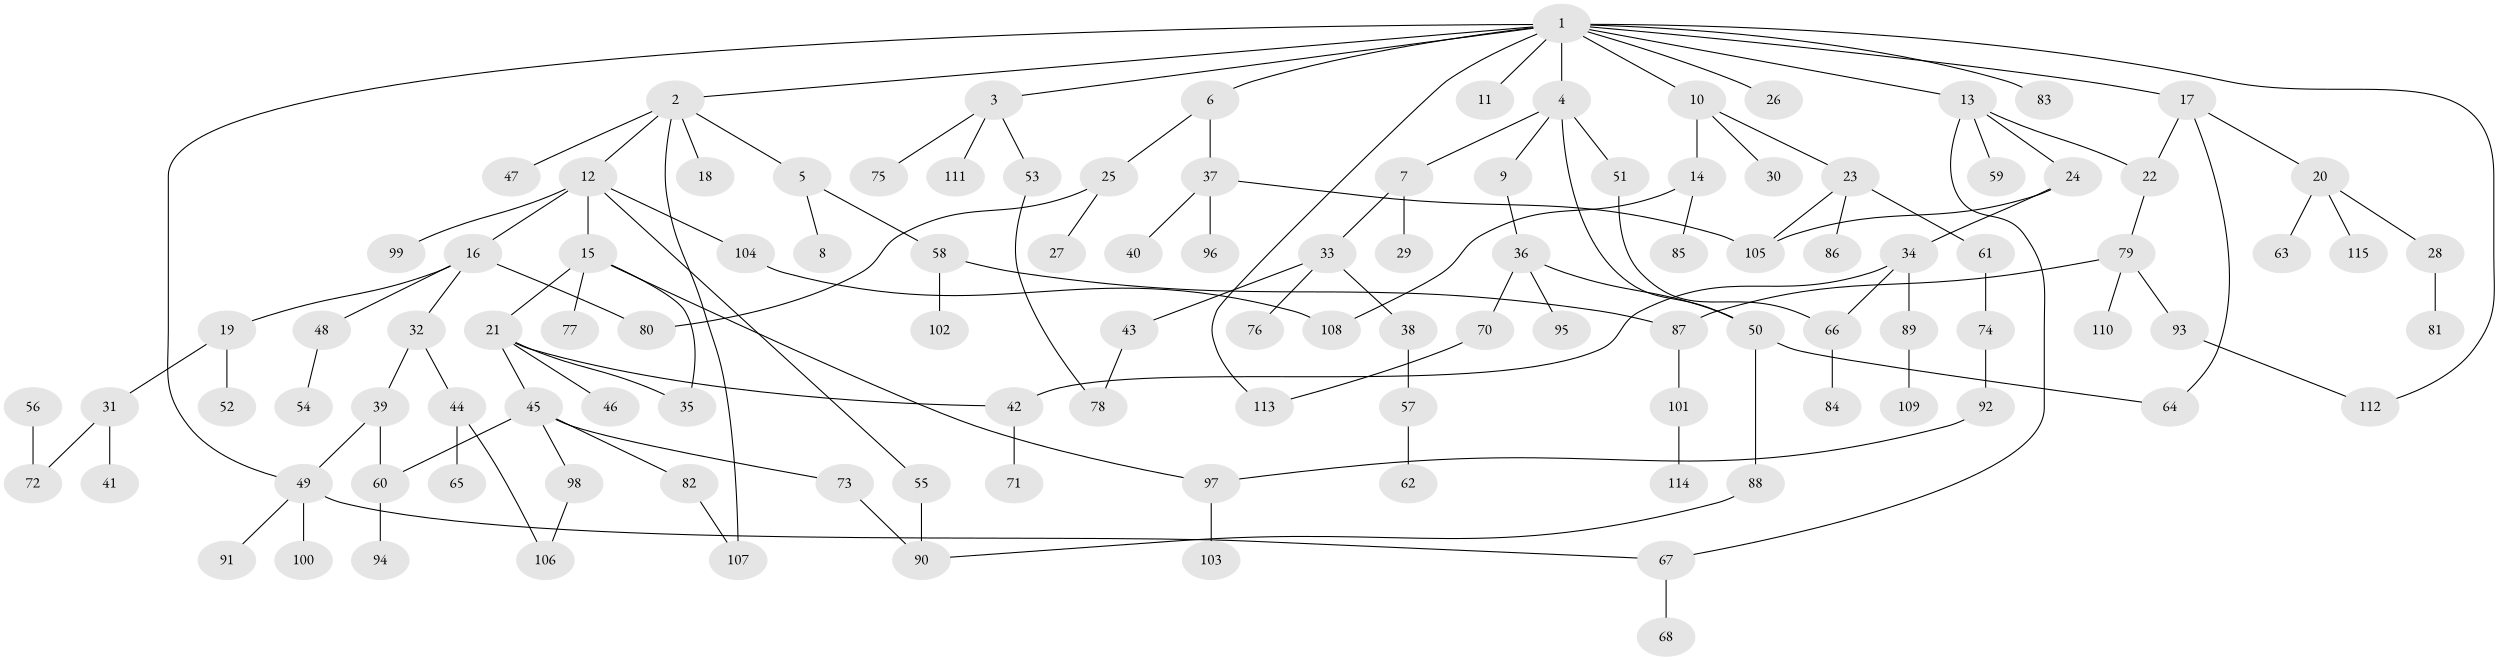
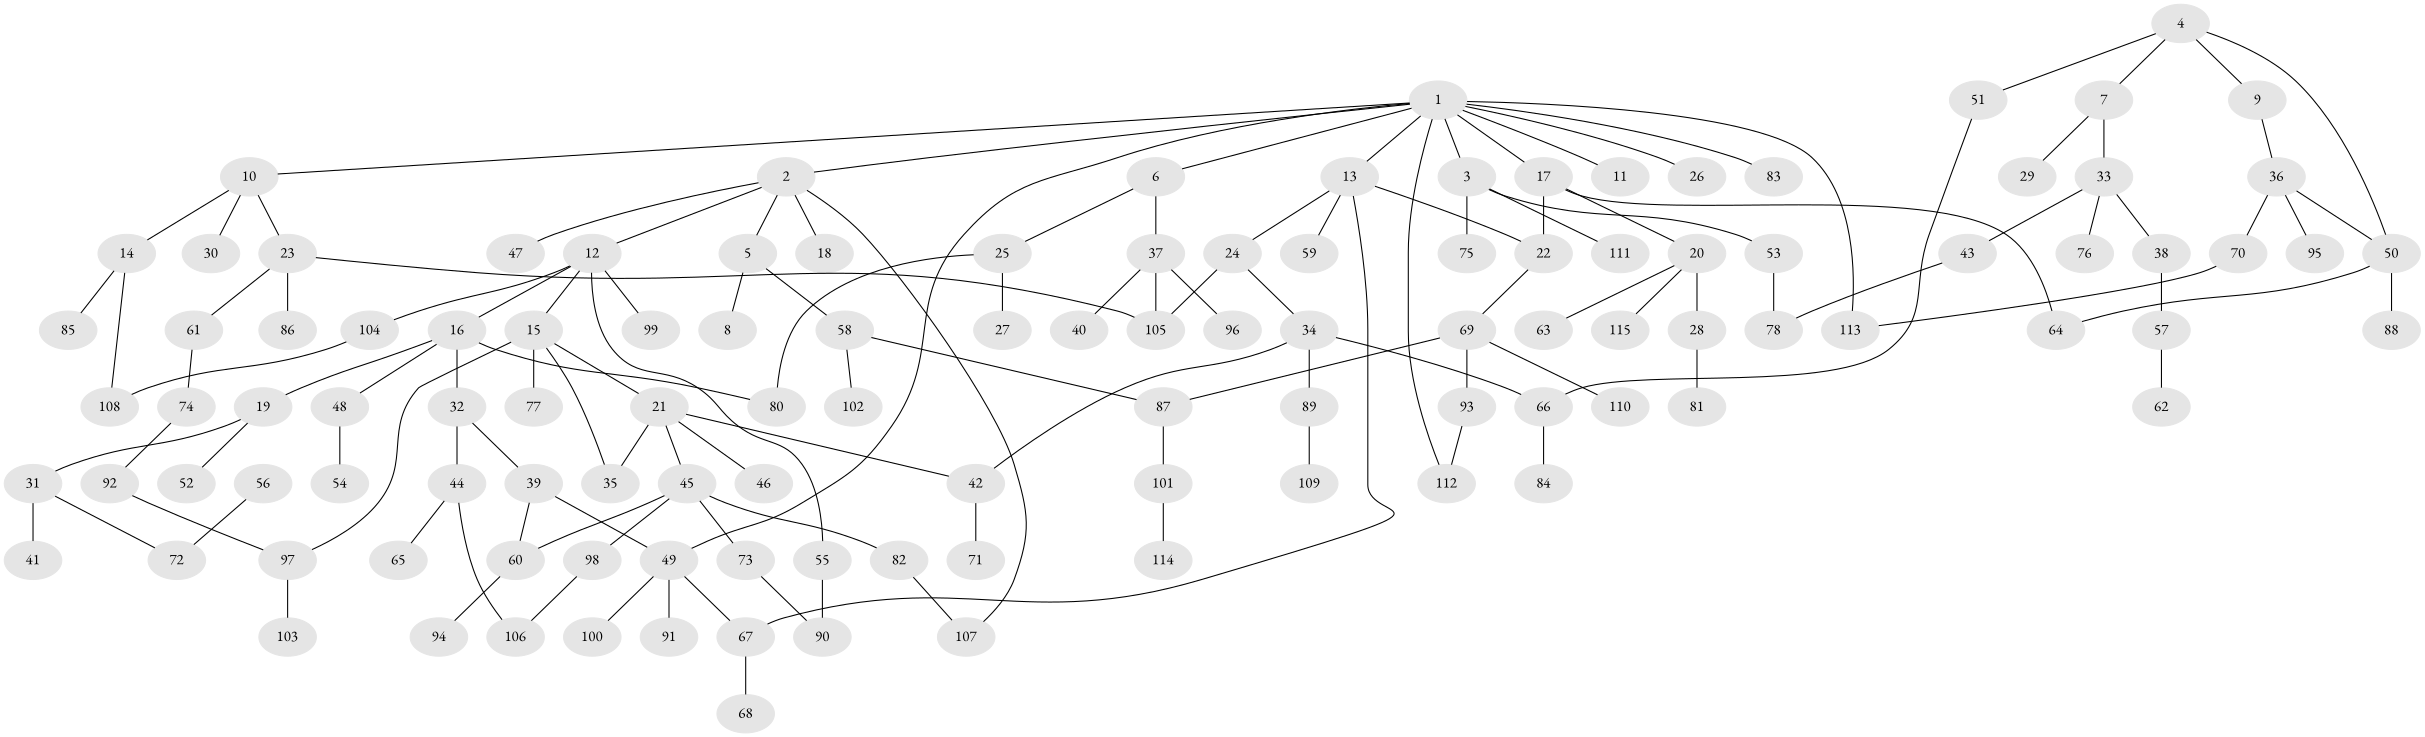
edge "1" -- "4": removed
node "79": label "79" -> "69"
edge "88" -- "90": removed
